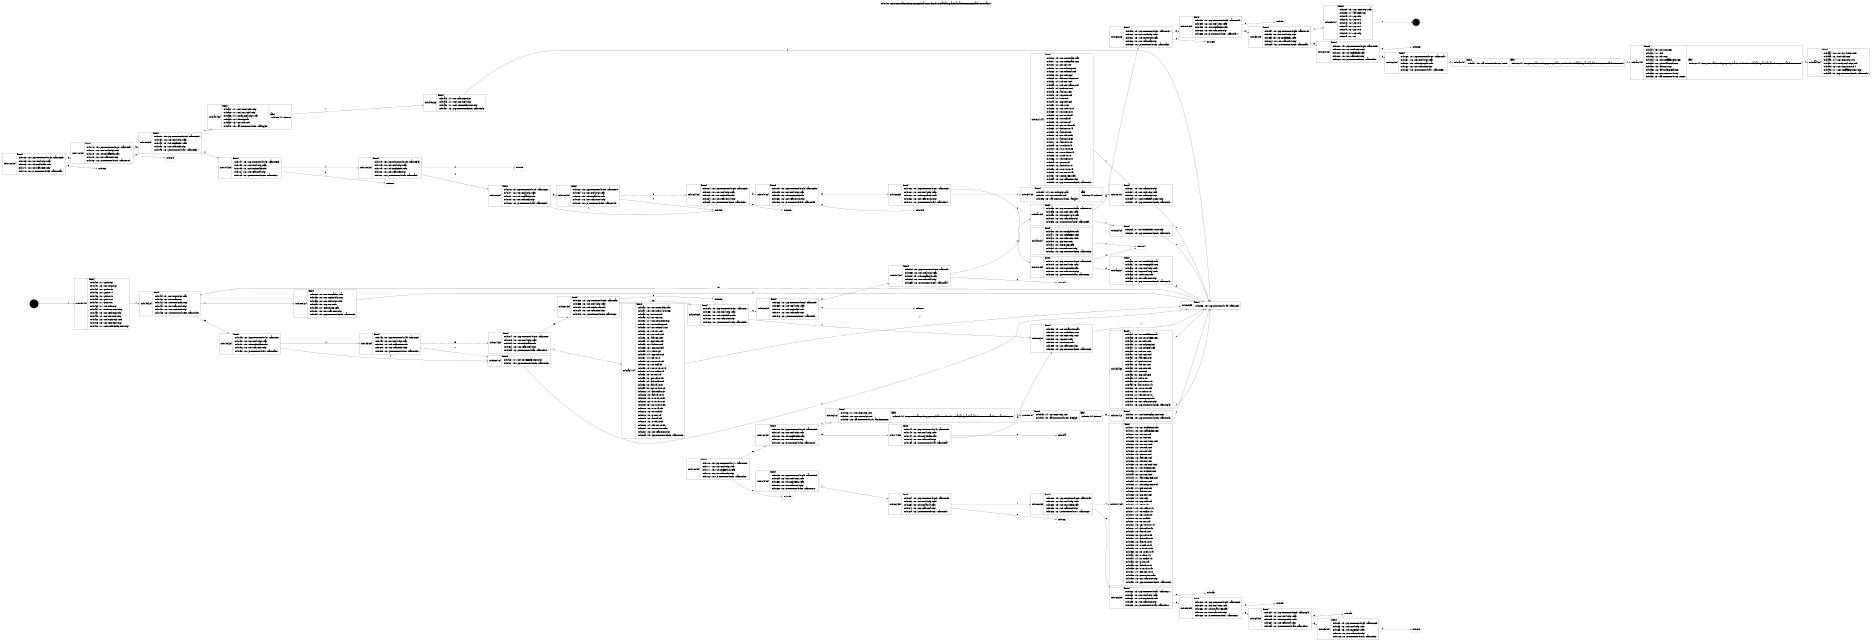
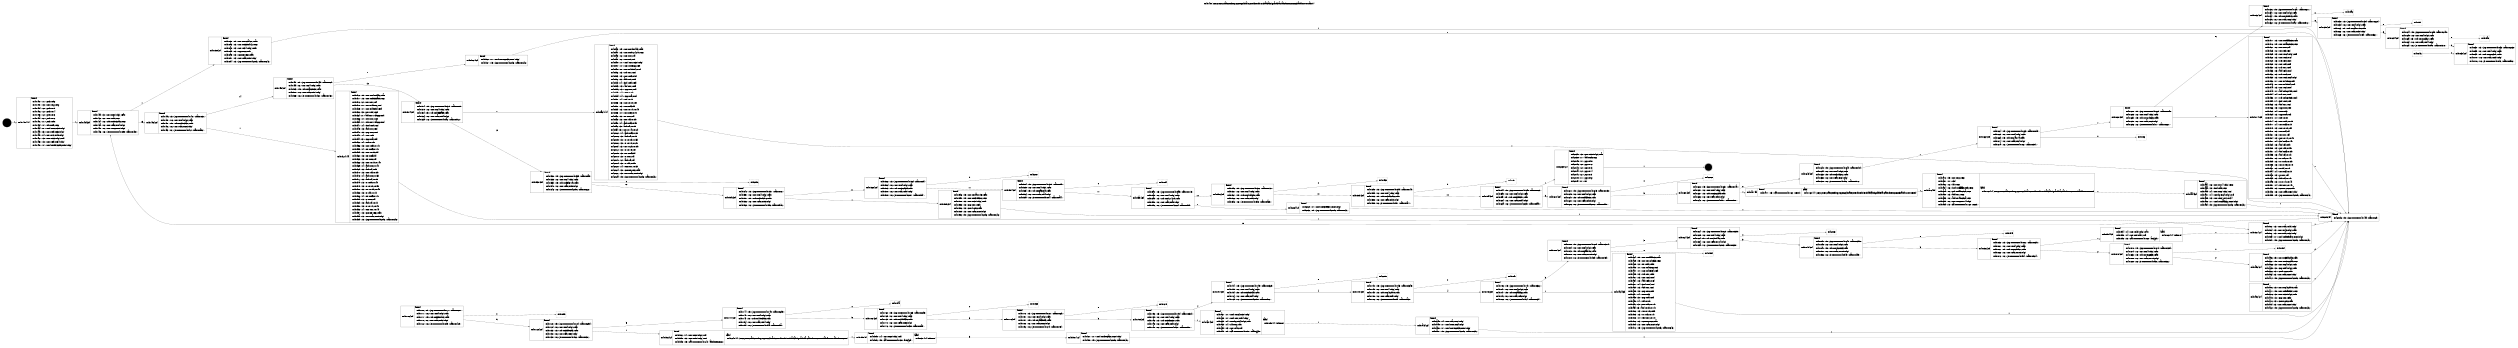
edge "0x40162c [28]" -> "0x401648 [28]": added, label "8"
edge "0x401aa4 [32]" -> "0x4020d6 [5]": added, label "1"
edge "0x4017ec [28]" -> "0x401bed": now "0x4017ec [28]" -> "0x401ac4 [83]"
edge "0x401a0c [27]" -> "0x401894": now "0x401a0c [27]" -> "0x4020d6 [5]"
edge "0x4014dc [28]" -> "0x401bc0 [12]": now "0x4014dc [28]" -> "0x401f12 [144]"
edge "0x401744 [28]" -> "0x4019d6 [27]": now "0x401744 [28]" -> "0x401760 [28]"
edge "0x4016f0 [28]" -> "0x401e46": reversed
